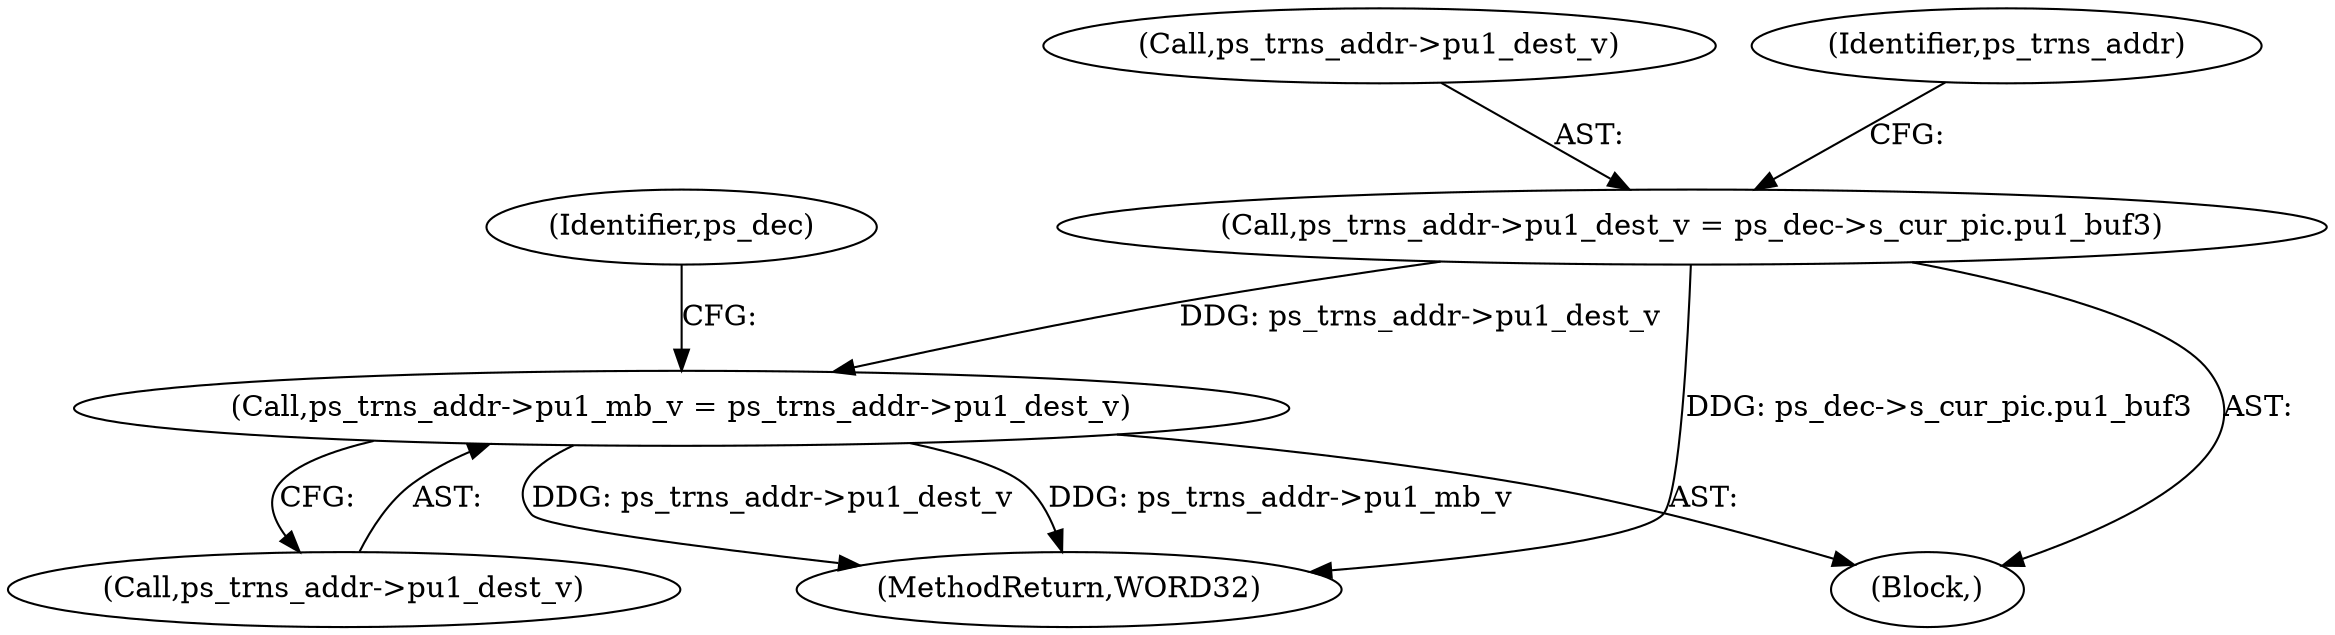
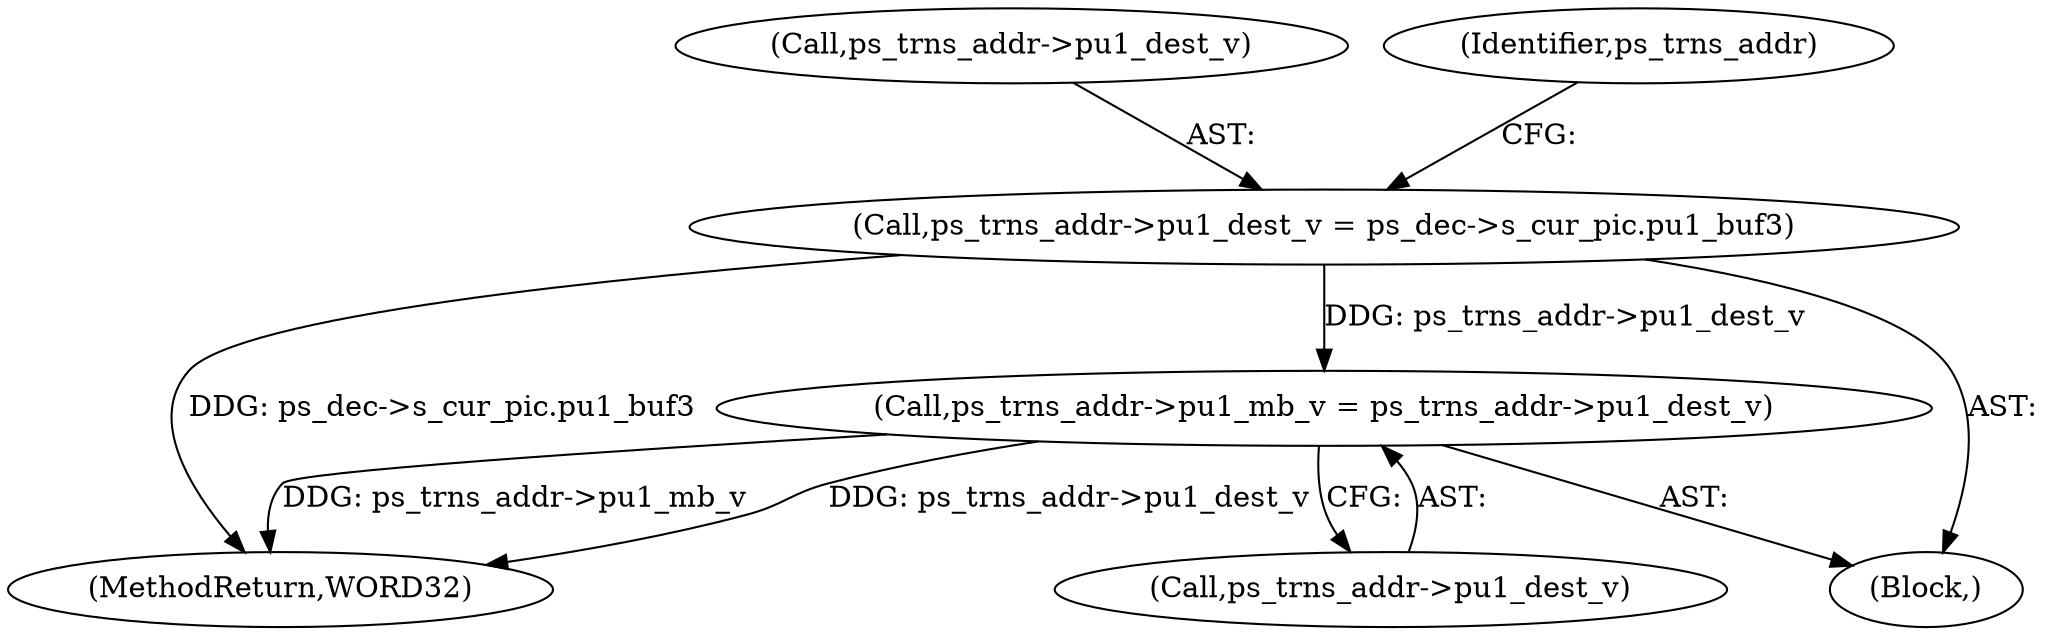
node "(Identifier,ps_dec)": removed
